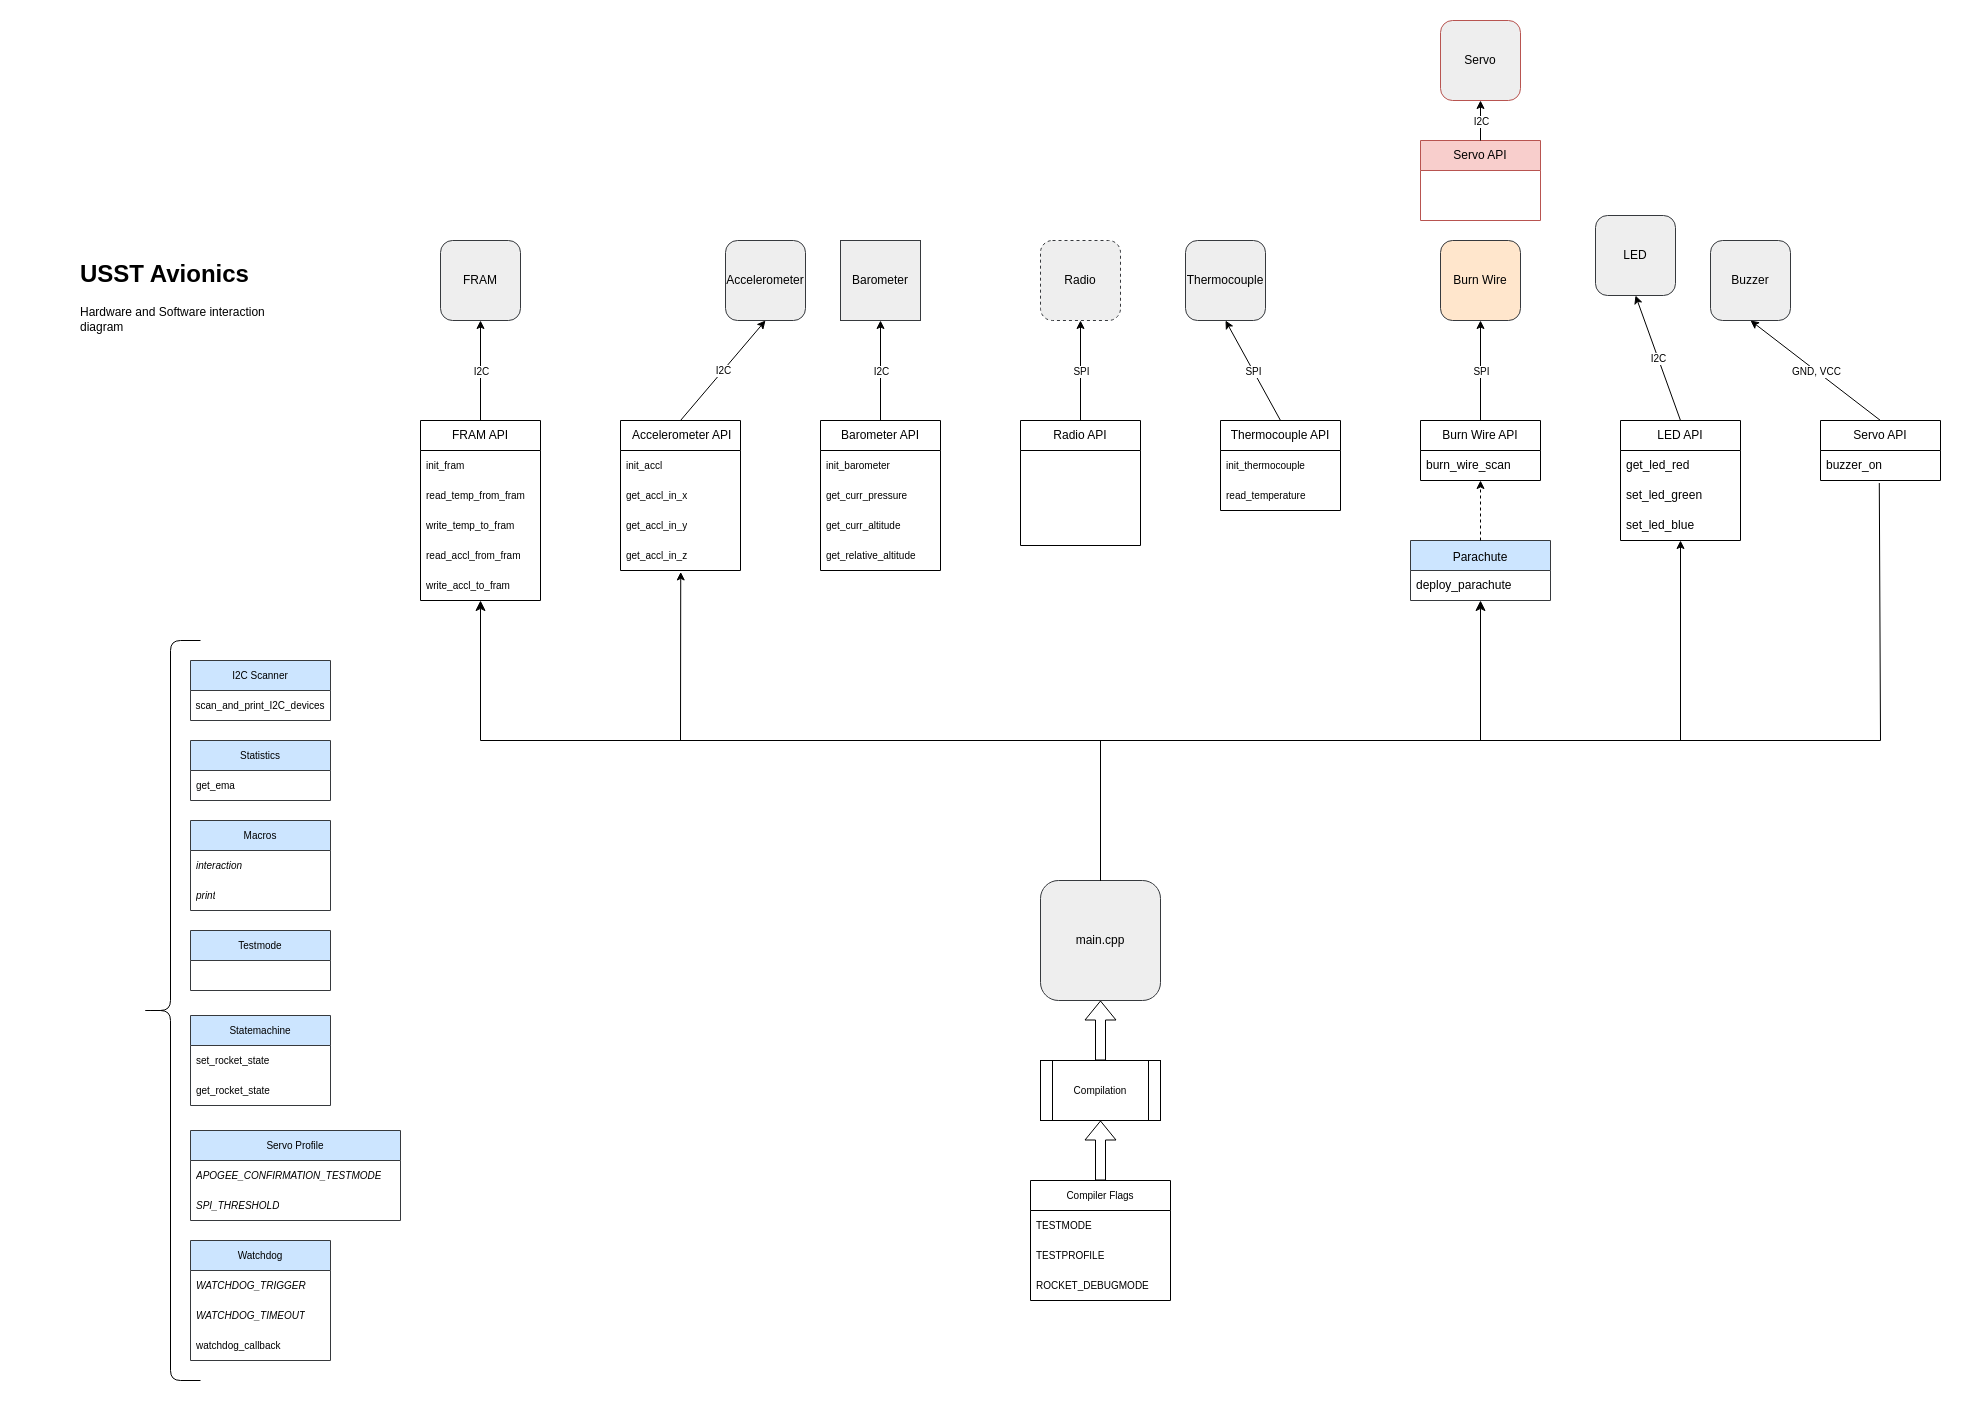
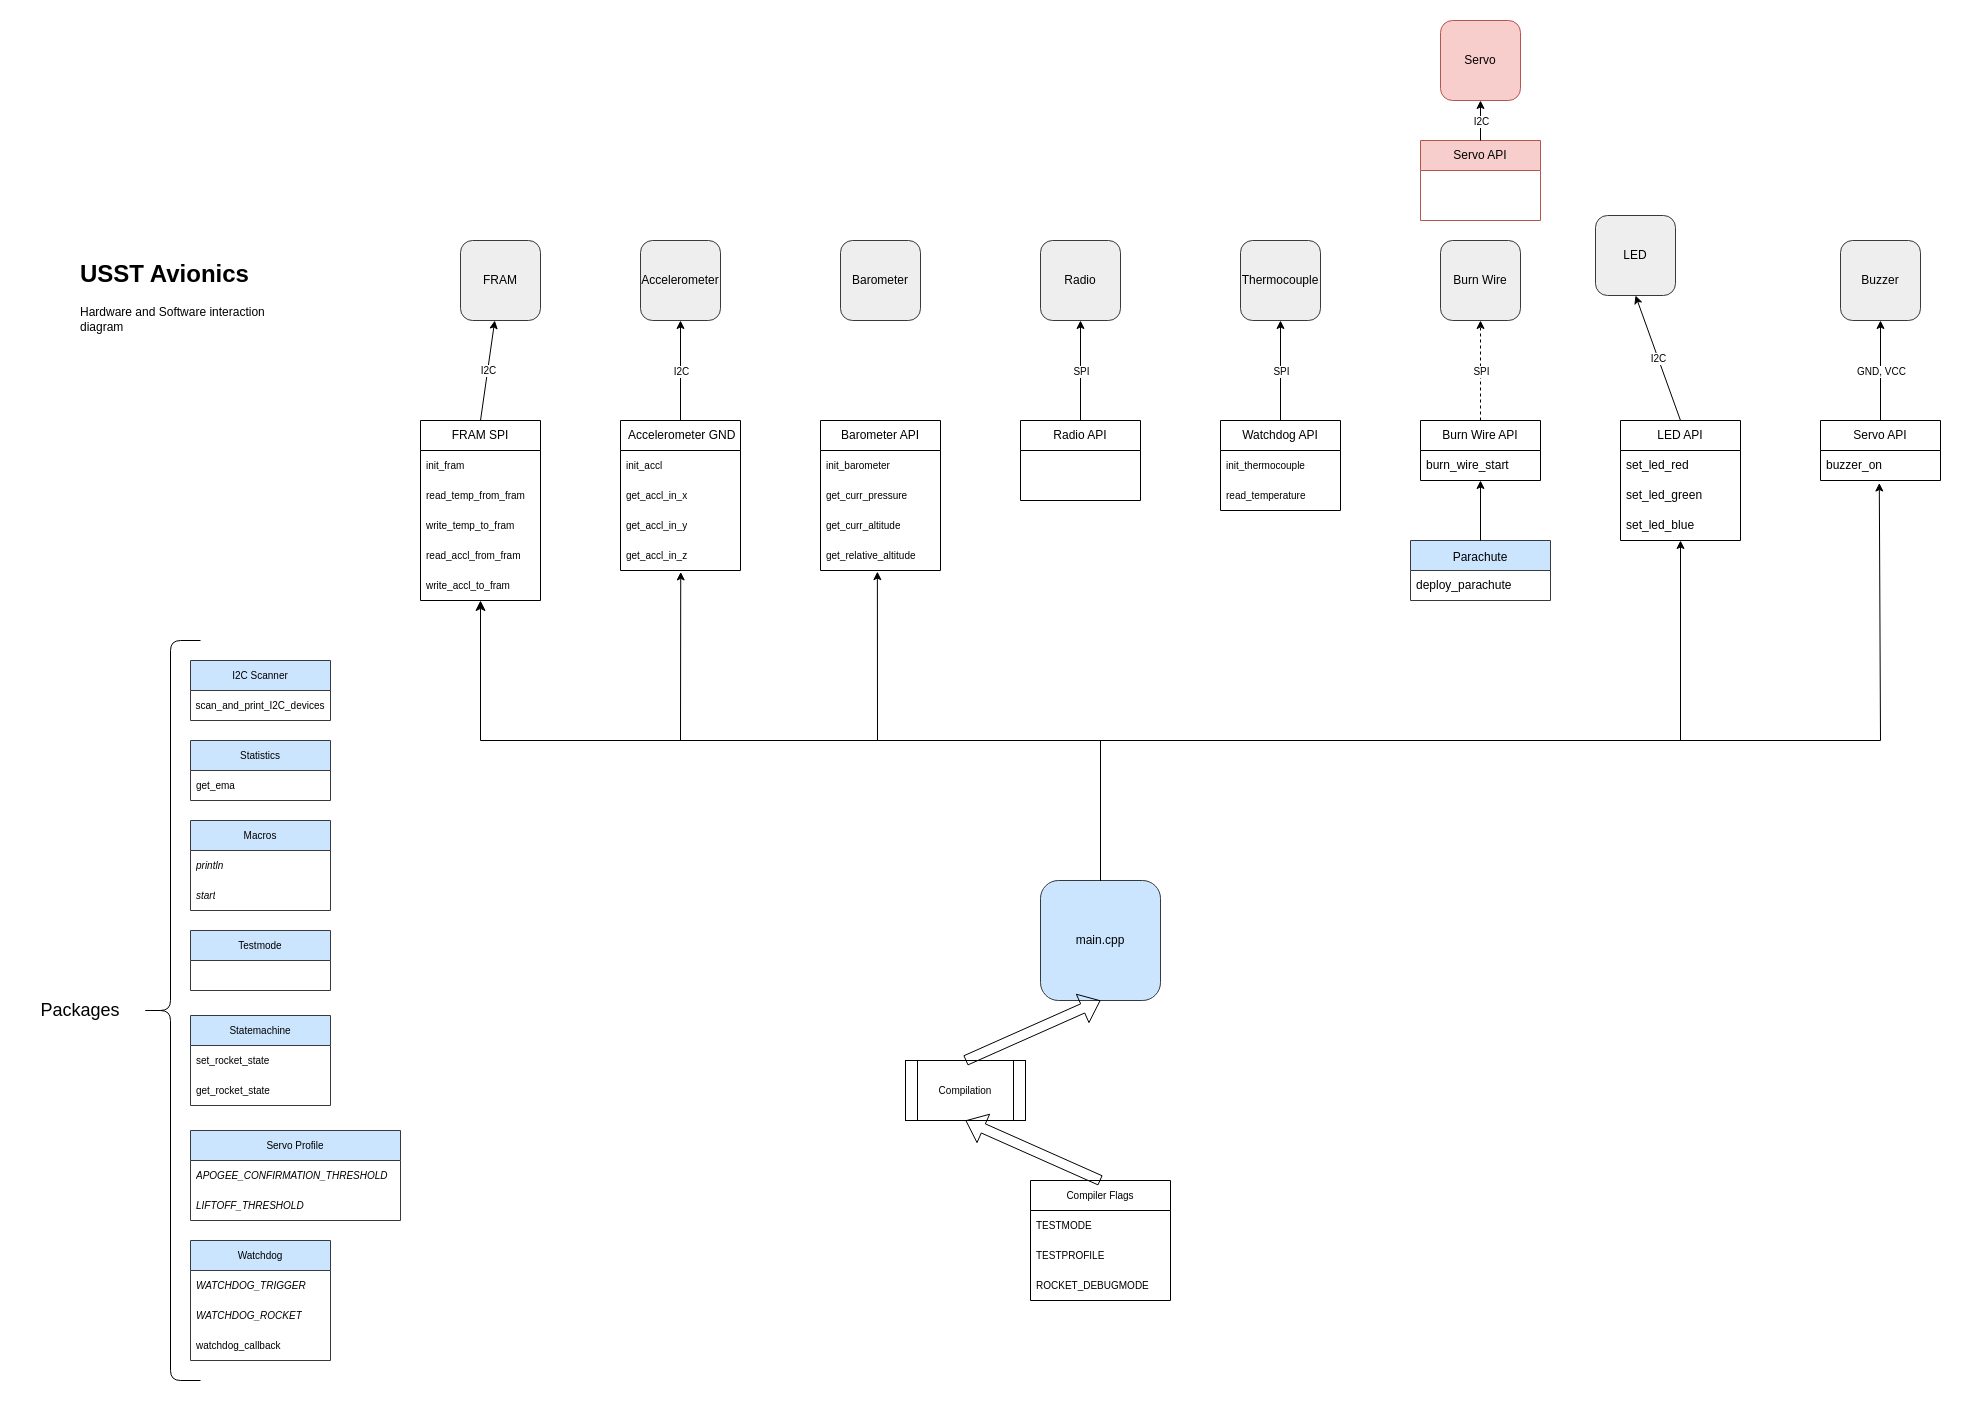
node "Servo": fillcolor #eeeeee -> #f8cecc
node "FRAM": moved (481, 281) -> (501, 281)
node "Accelerometer": moved (766, 281) -> (681, 281)
node "Barometer": shape rectangle -> rounded rectangle
node "Radio": style dashed -> solid
node "Thermocouple": moved (1226, 281) -> (1281, 281)
node "Burn Wire": fillcolor #ffe6cc -> #eeeeee
node "Buzzer": moved (1751, 281) -> (1881, 281)
edge "Barometer API" -> "Barometer": removed, label "I2C"
edge "Burn Wire API" -> "Burn Wire": style solid -> dashed
node "FRAM API": label "FRAM API" -> "FRAM SPI"
node "Accelerometer API": label "Accelerometer API" -> "Accelerometer GND"
node "Thermocouple API": label "Thermocouple API" -> "Watchdog API"
node "burn_wire_scan": label "burn_wire_scan" -> "burn_wire_start"
node "get_led_red": label "get_led_red" -> "set_led_red"
node "Radio API": size 120x125 -> 120x80
edge "buzzer_on" -- "main.cpp": arrowhead none -> classic
edge "Parachute" -> "Burn Wire API": style dashed -> solid
edge "main.cpp" -> "get_relative_altitude": added
edge "main.cpp" -> "deploy_parachute": removed
node "interaction": label "interaction" -> "println"
node "print": label "print" -> "start"
node "main.cpp": fillcolor #eeeeee -> #cce5ff
node "Packages": added
node "Compilation": moved (1101, 1091) -> (966, 1091)
node "APOGEE_CONFIRMATION_TESTMODE": label "APOGEE_CONFIRMATION_TESTMODE" -> "APOGEE_CONFIRMATION_THRESHOLD"
node "SPI_THRESHOLD": label "SPI_THRESHOLD" -> "LIFTOFF_THRESHOLD"
node "WATCHDOG_TIMEOUT": label "WATCHDOG_TIMEOUT" -> "WATCHDOG_ROCKET"
